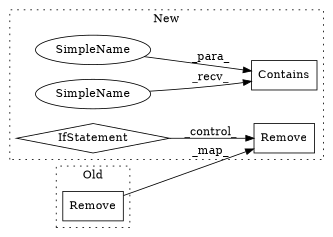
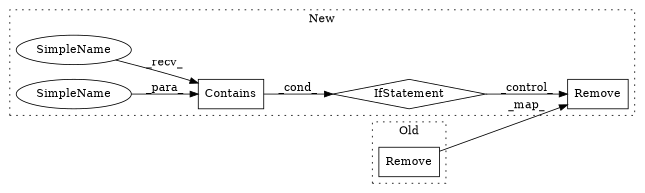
edge "Contains" -> "IfStatement": added, label "_cond_"
